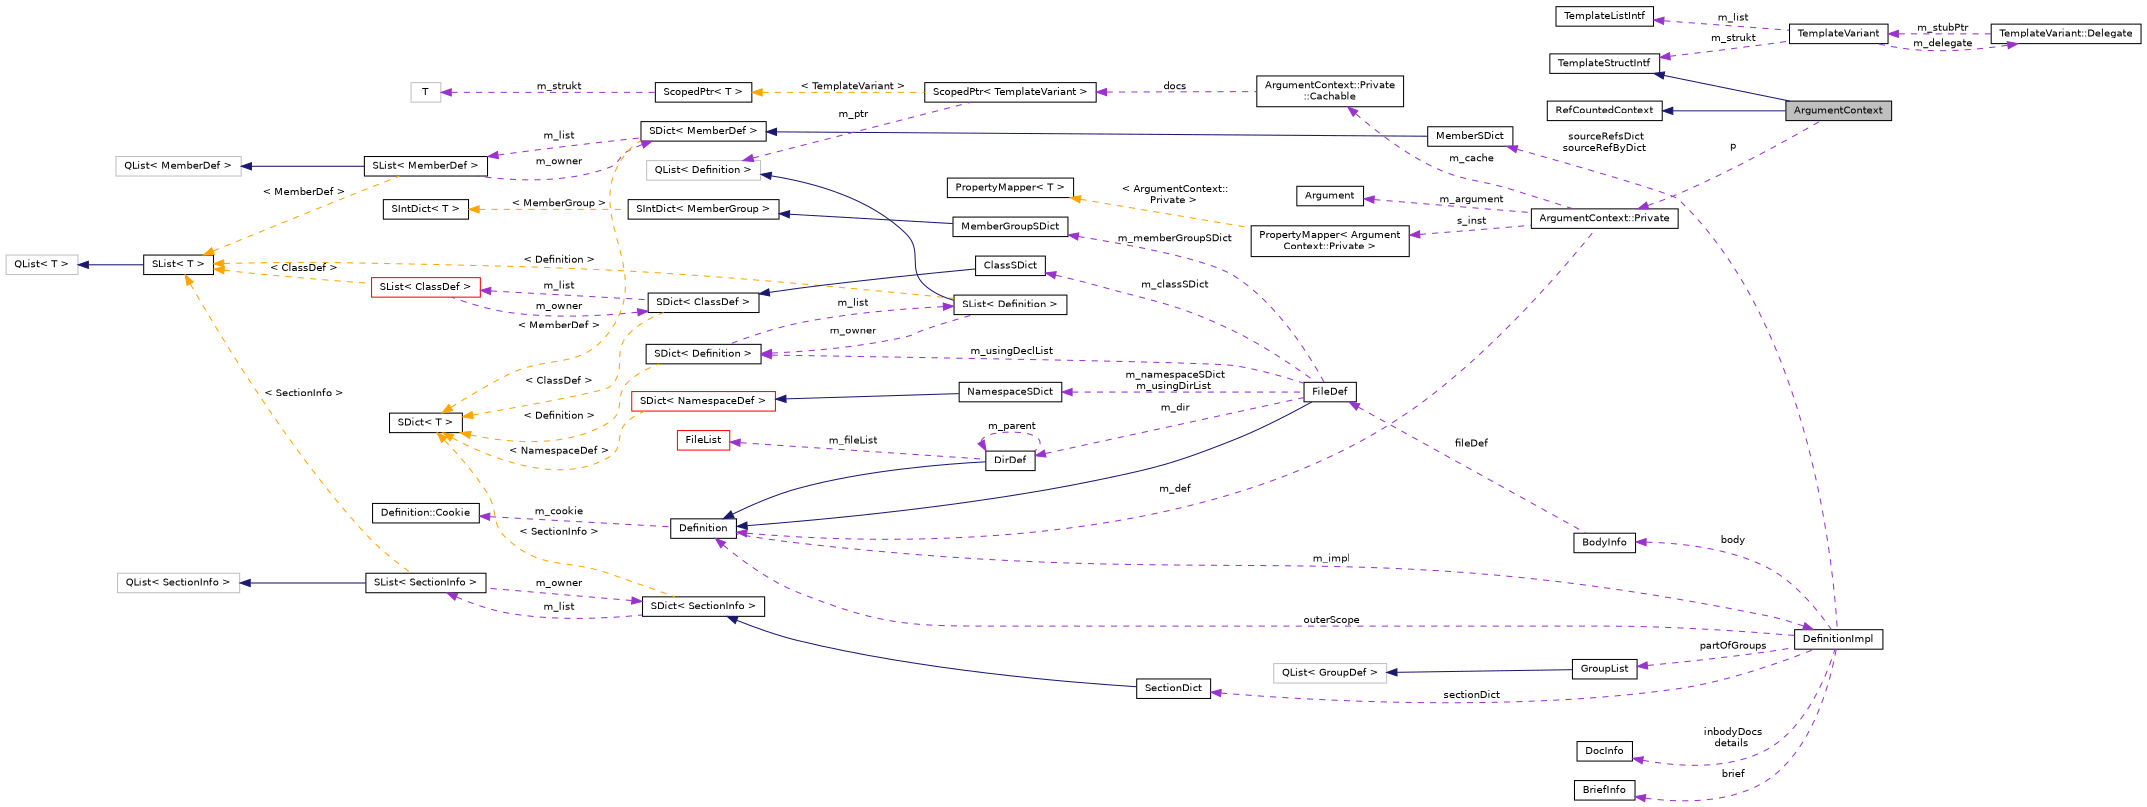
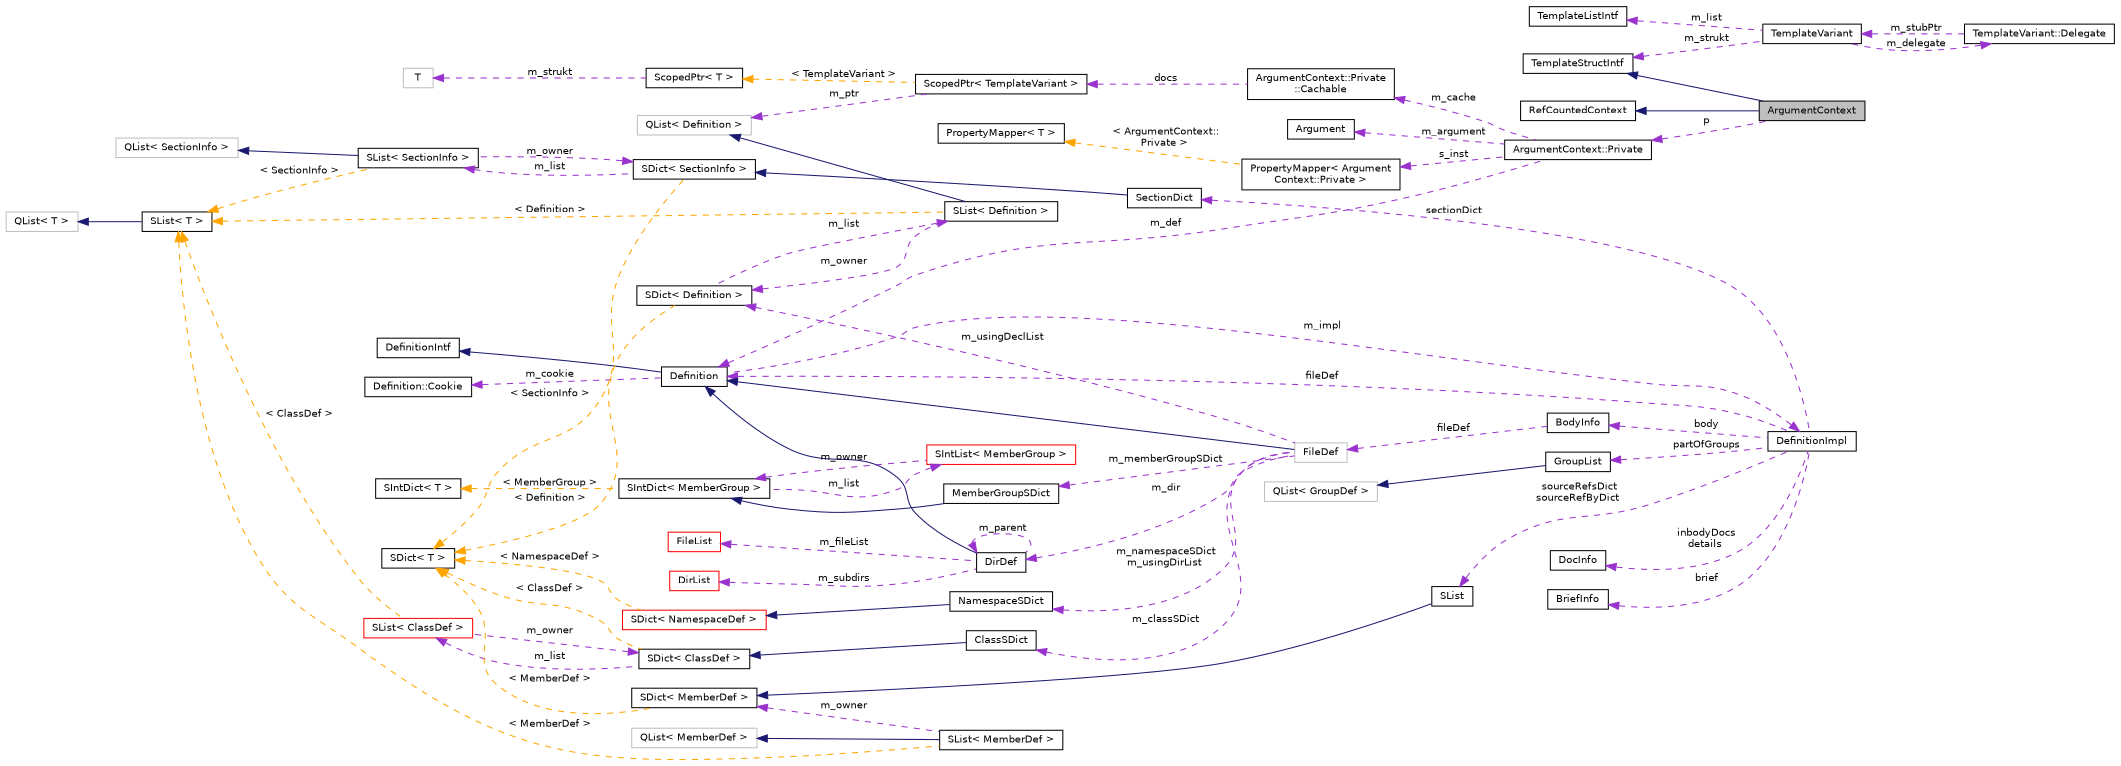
node "MemberSDict": label "MemberSDict" -> "SList"
edge "SDict< MemberDef >" -> "SList< MemberDef >": removed, label "m_list"
node "DefinitionIntf": added
node "FileDef": color black -> grey75
node "SIntList< MemberGroup >": added
node "DirList": added
edge "DefinitionImpl" -> "Definition": label " outerScope" -> " fileDef"
